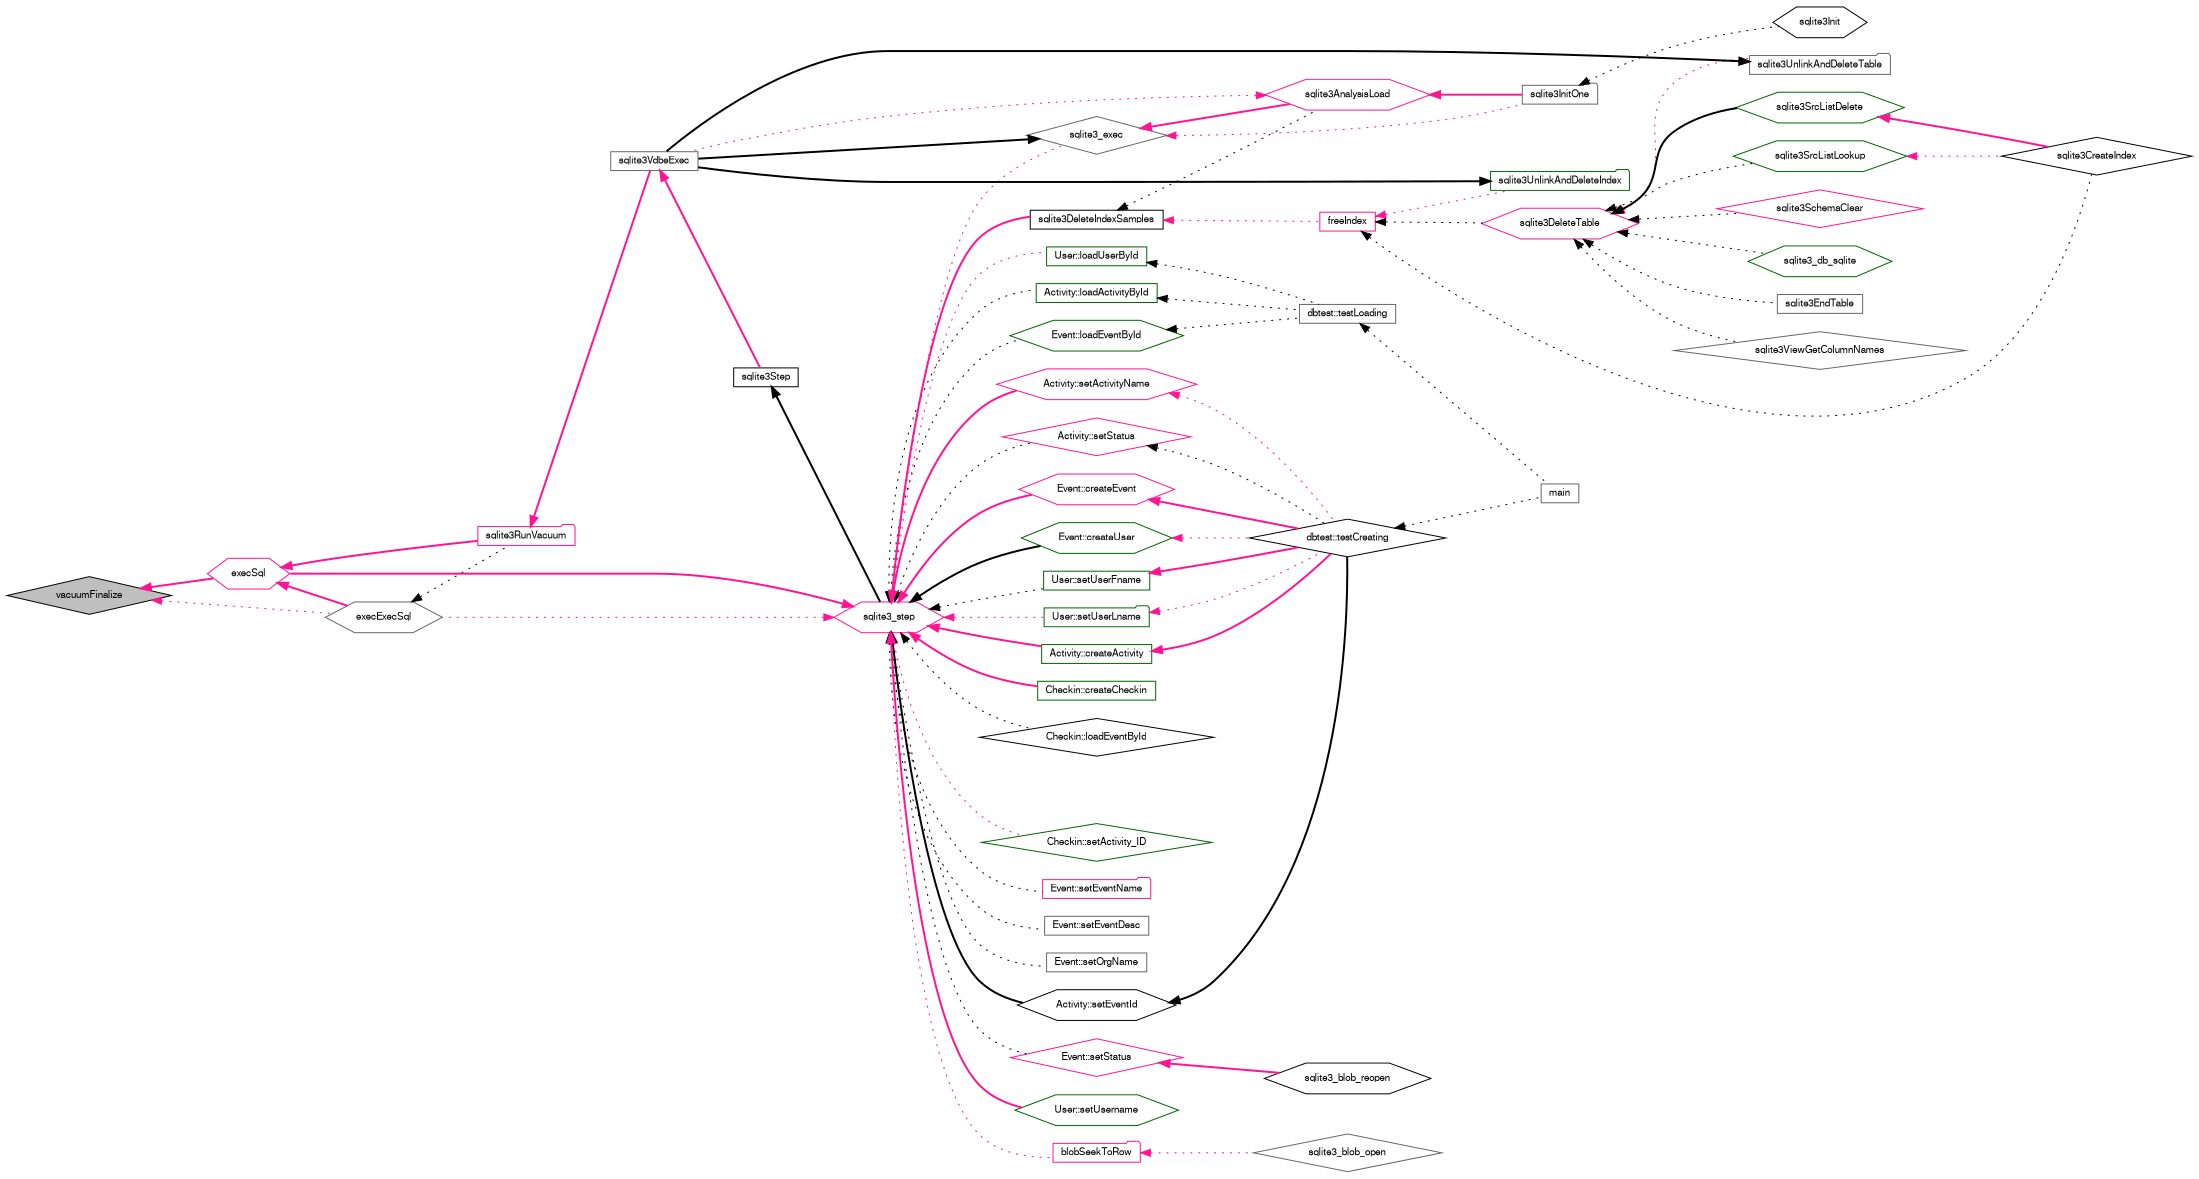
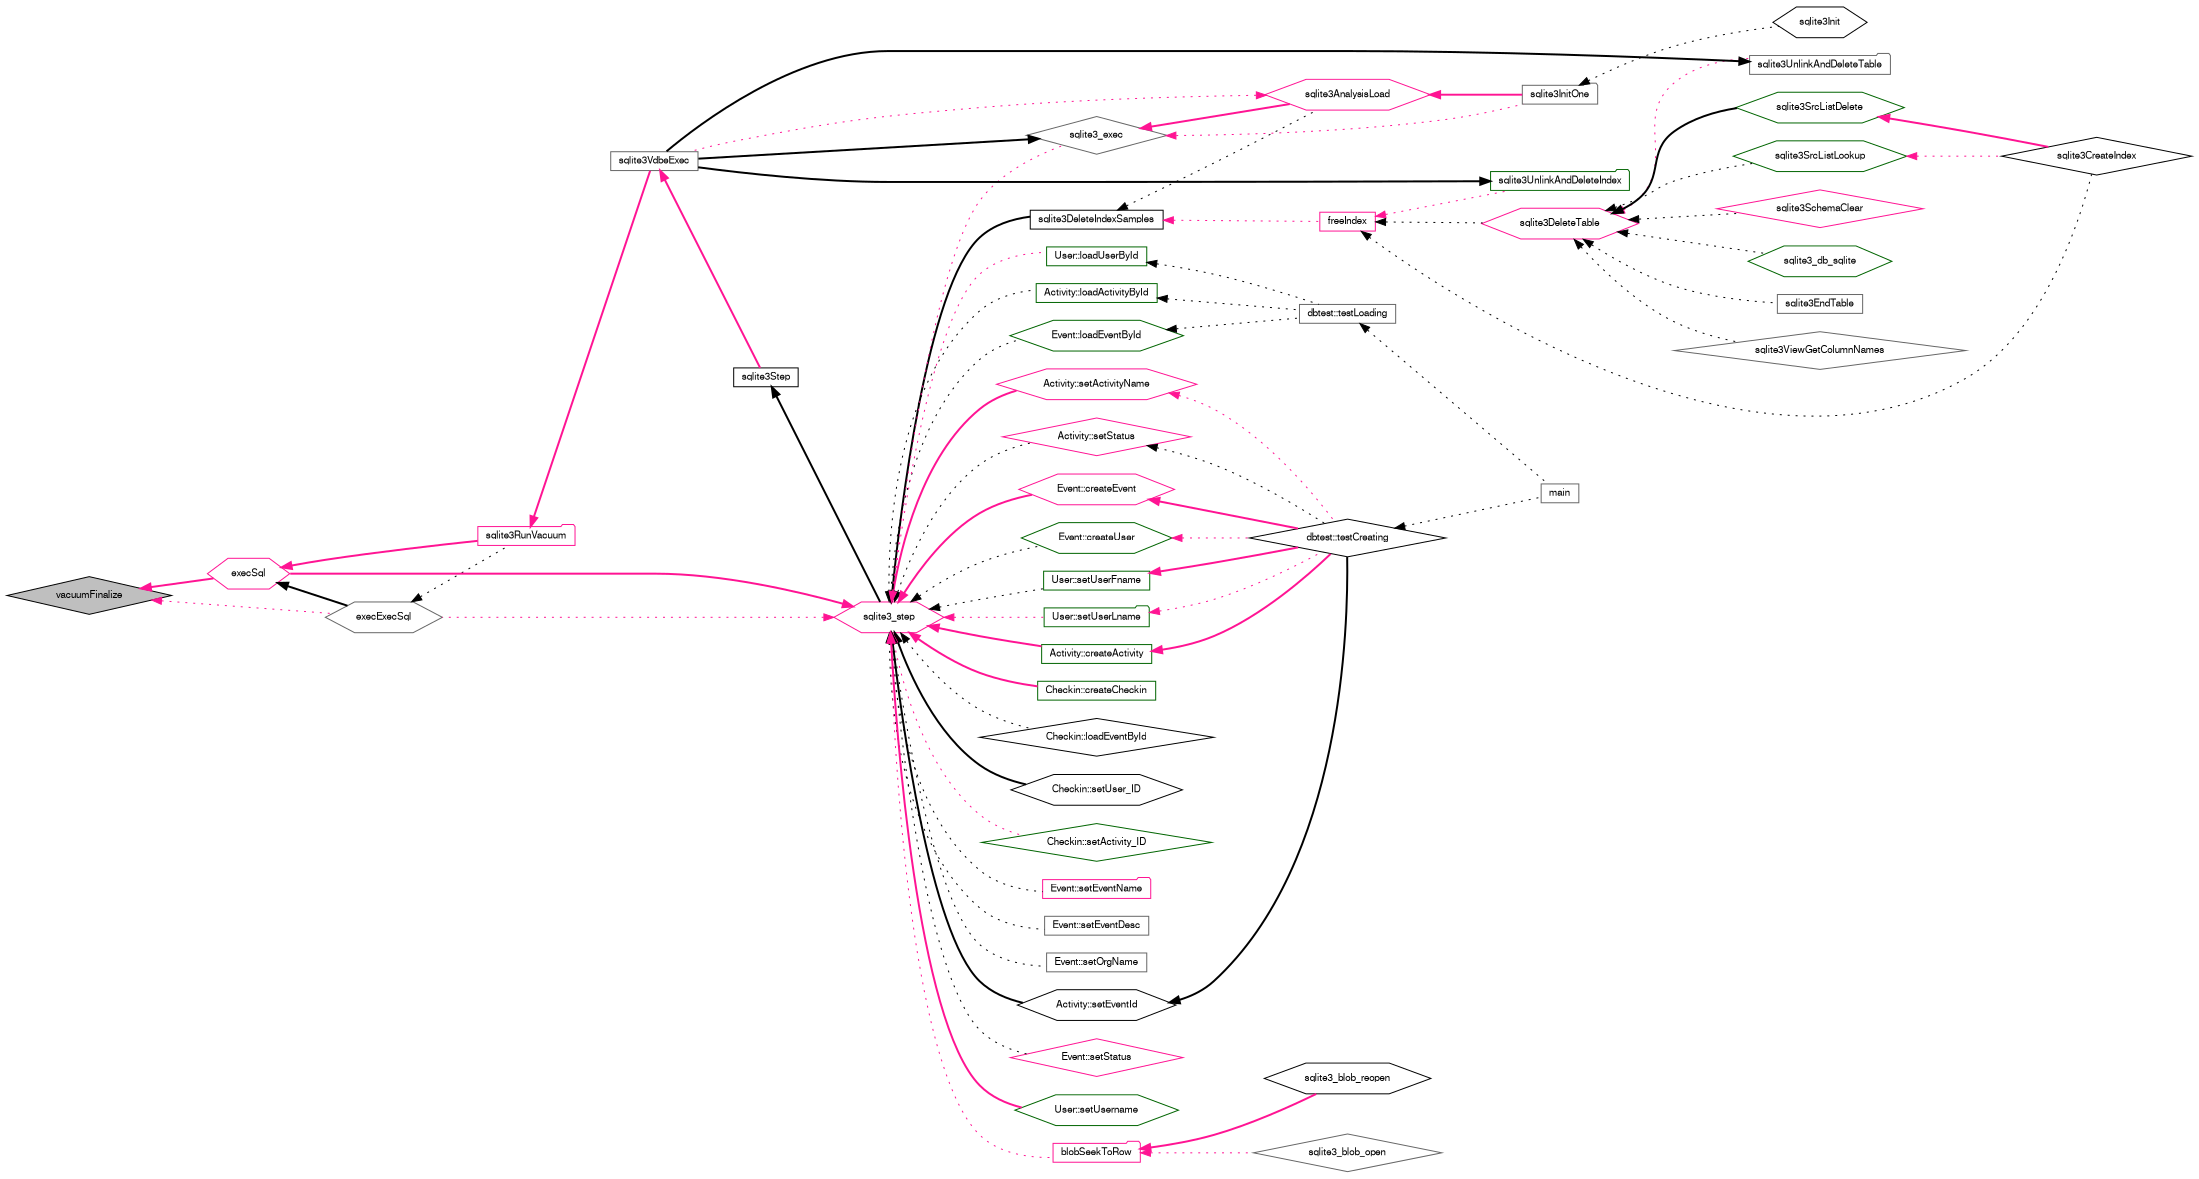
edge "sqlite3DeleteIndexSamples" -> "sqlite3_step": color deeppink -> black
edge "Event::createUser" -> "sqlite3_step": style bold -> dotted
edge "execExecSql" -> "execSql": color deeppink -> black
node "Checkin::setUser_ID": added
edge "sqlite3_blob_reopen" -> "Event::setStatus": now "sqlite3_blob_reopen" -> "blobSeekToRow"
